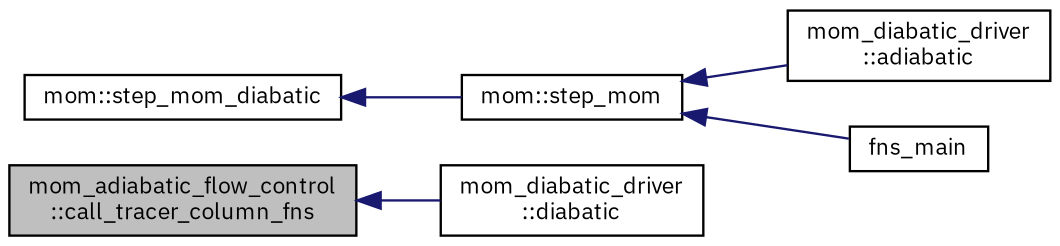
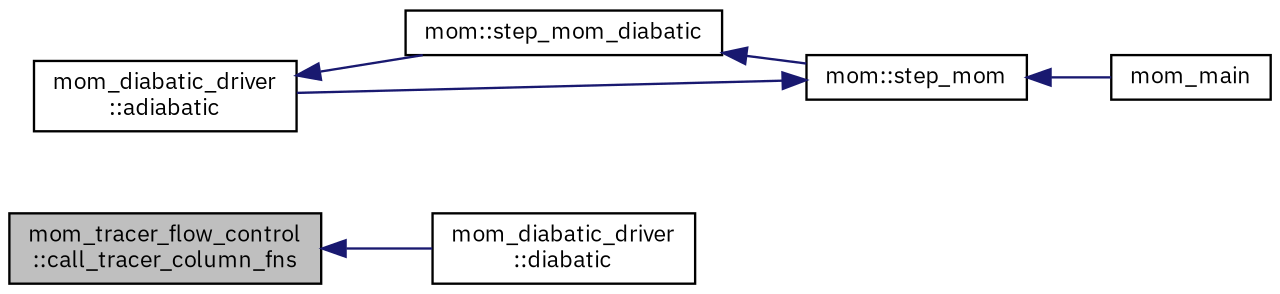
edge "mom::step_mom_diabatic" -> "mom_diabatic_driver ::adiabatic": added
node "fns_main": label "fns_main" -> "mom_main"
node "mom_adiabatic_flow_control ::call_tracer_column_fns": label "mom_adiabatic_flow_control ::call_tracer_column_fns" -> "mom_tracer_flow_control ::call_tracer_column_fns"
